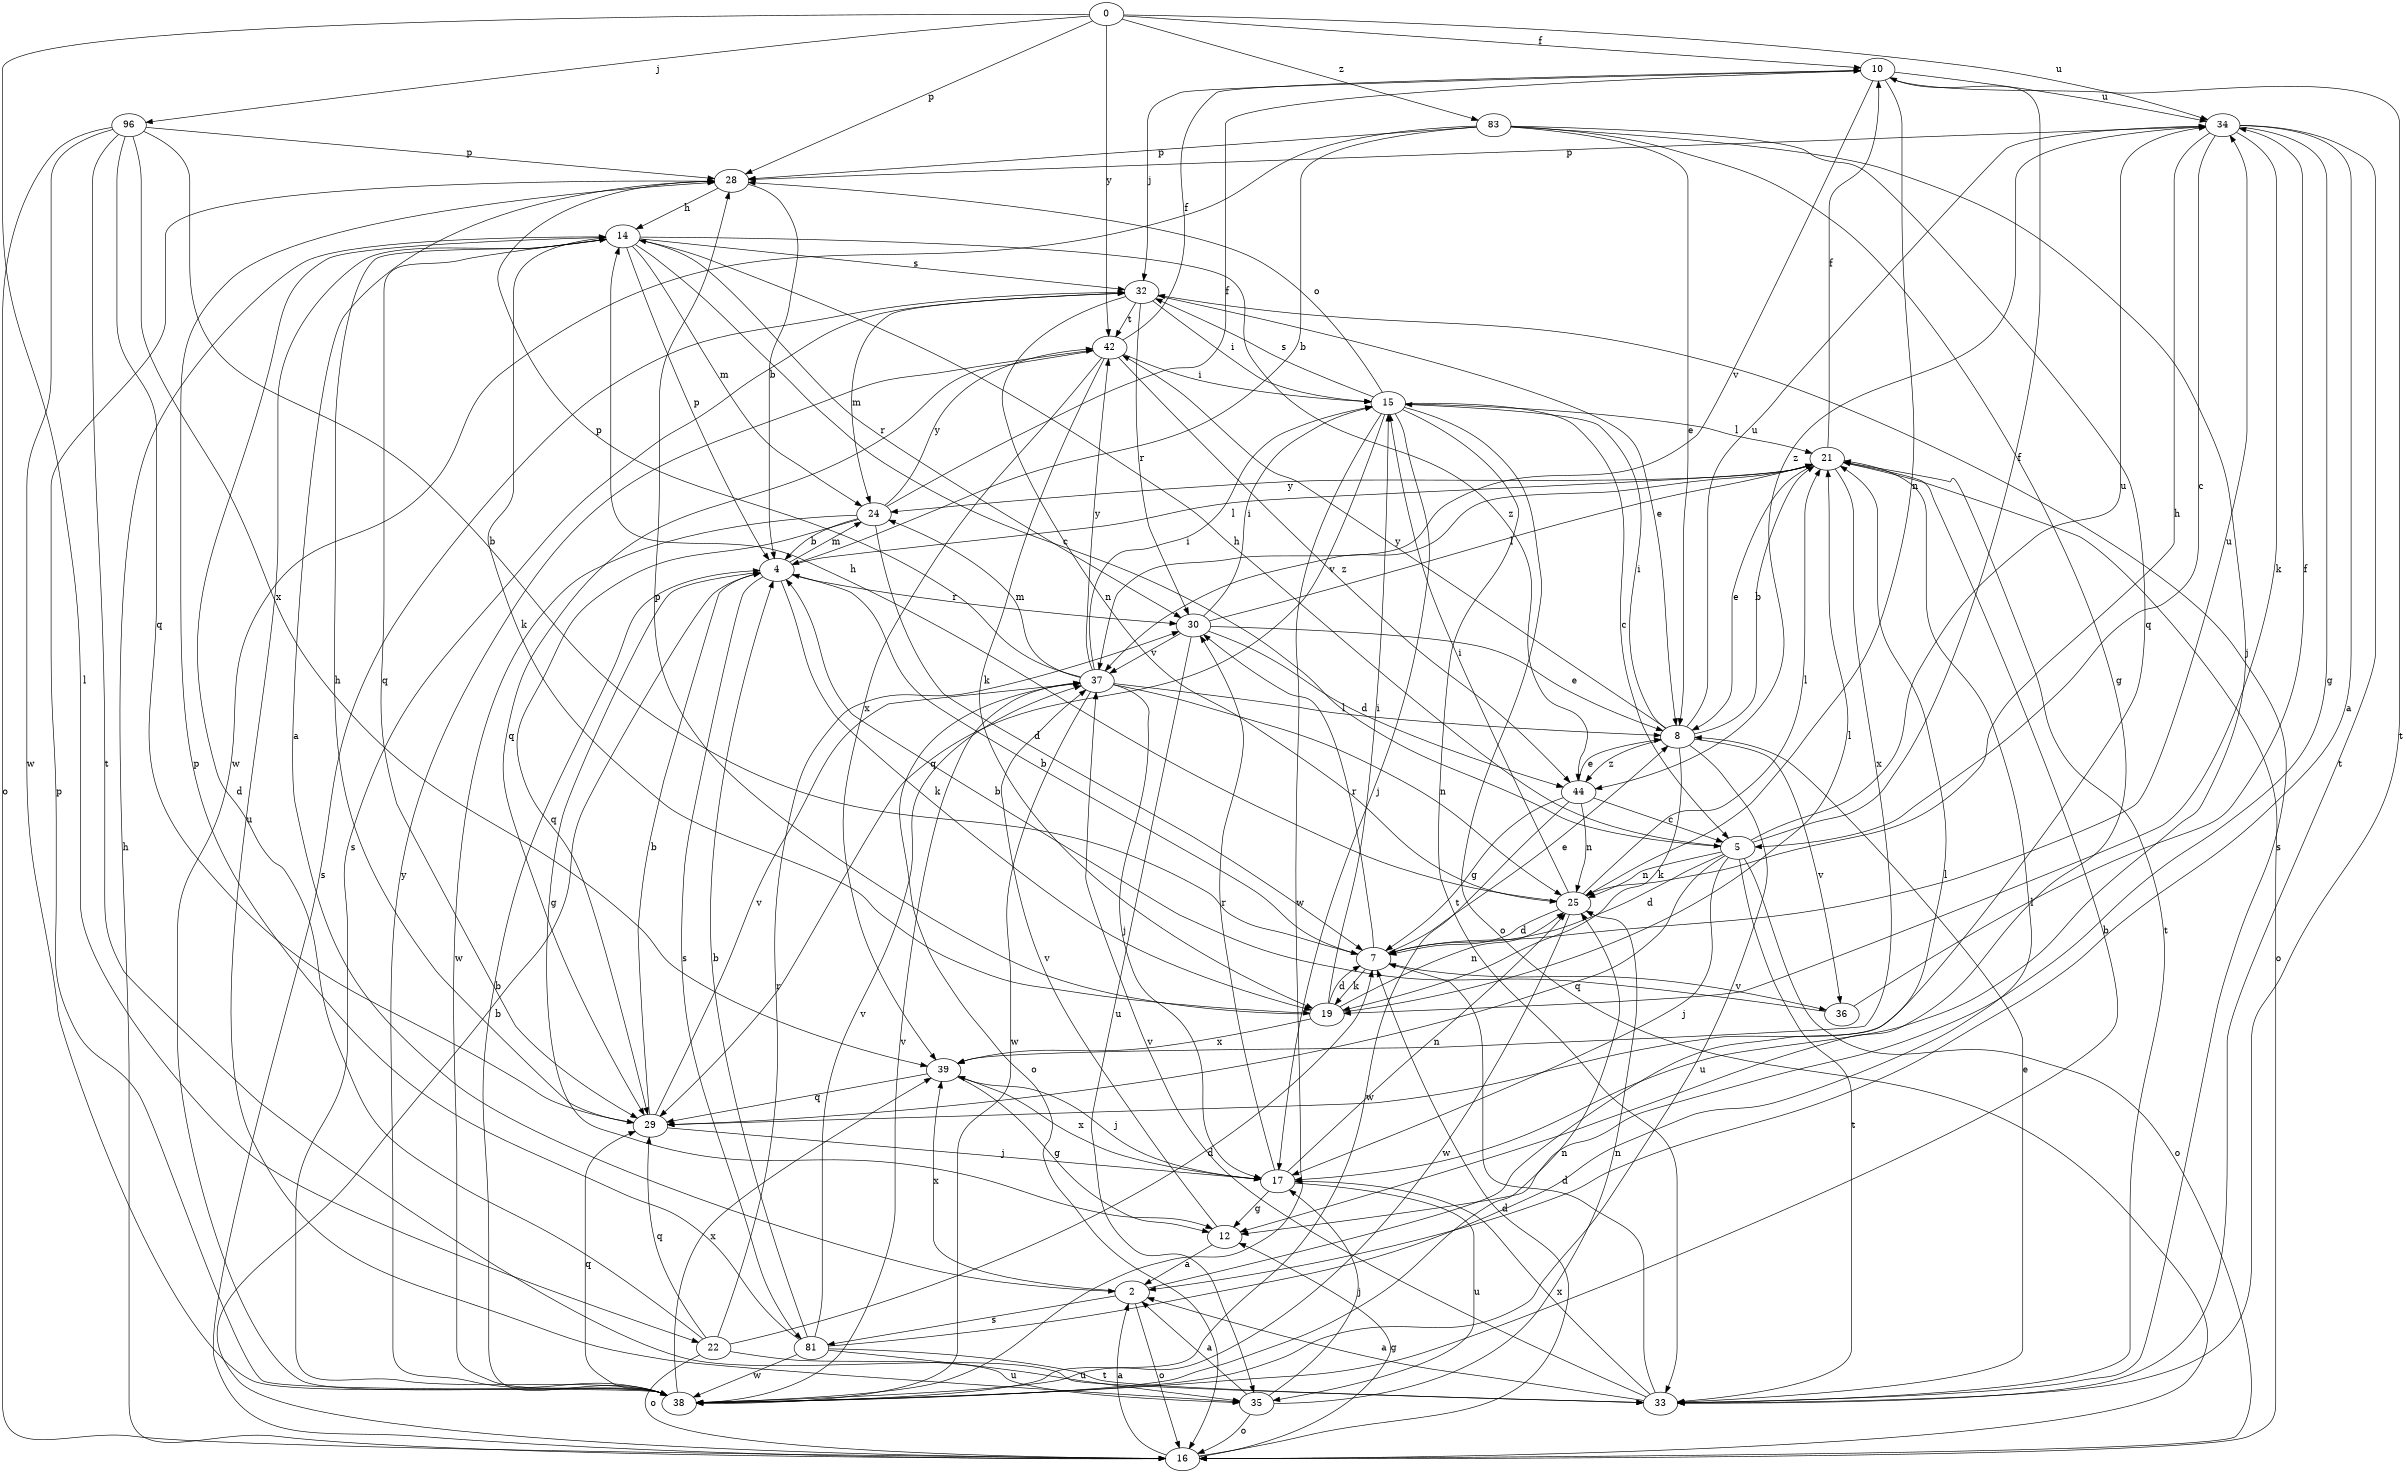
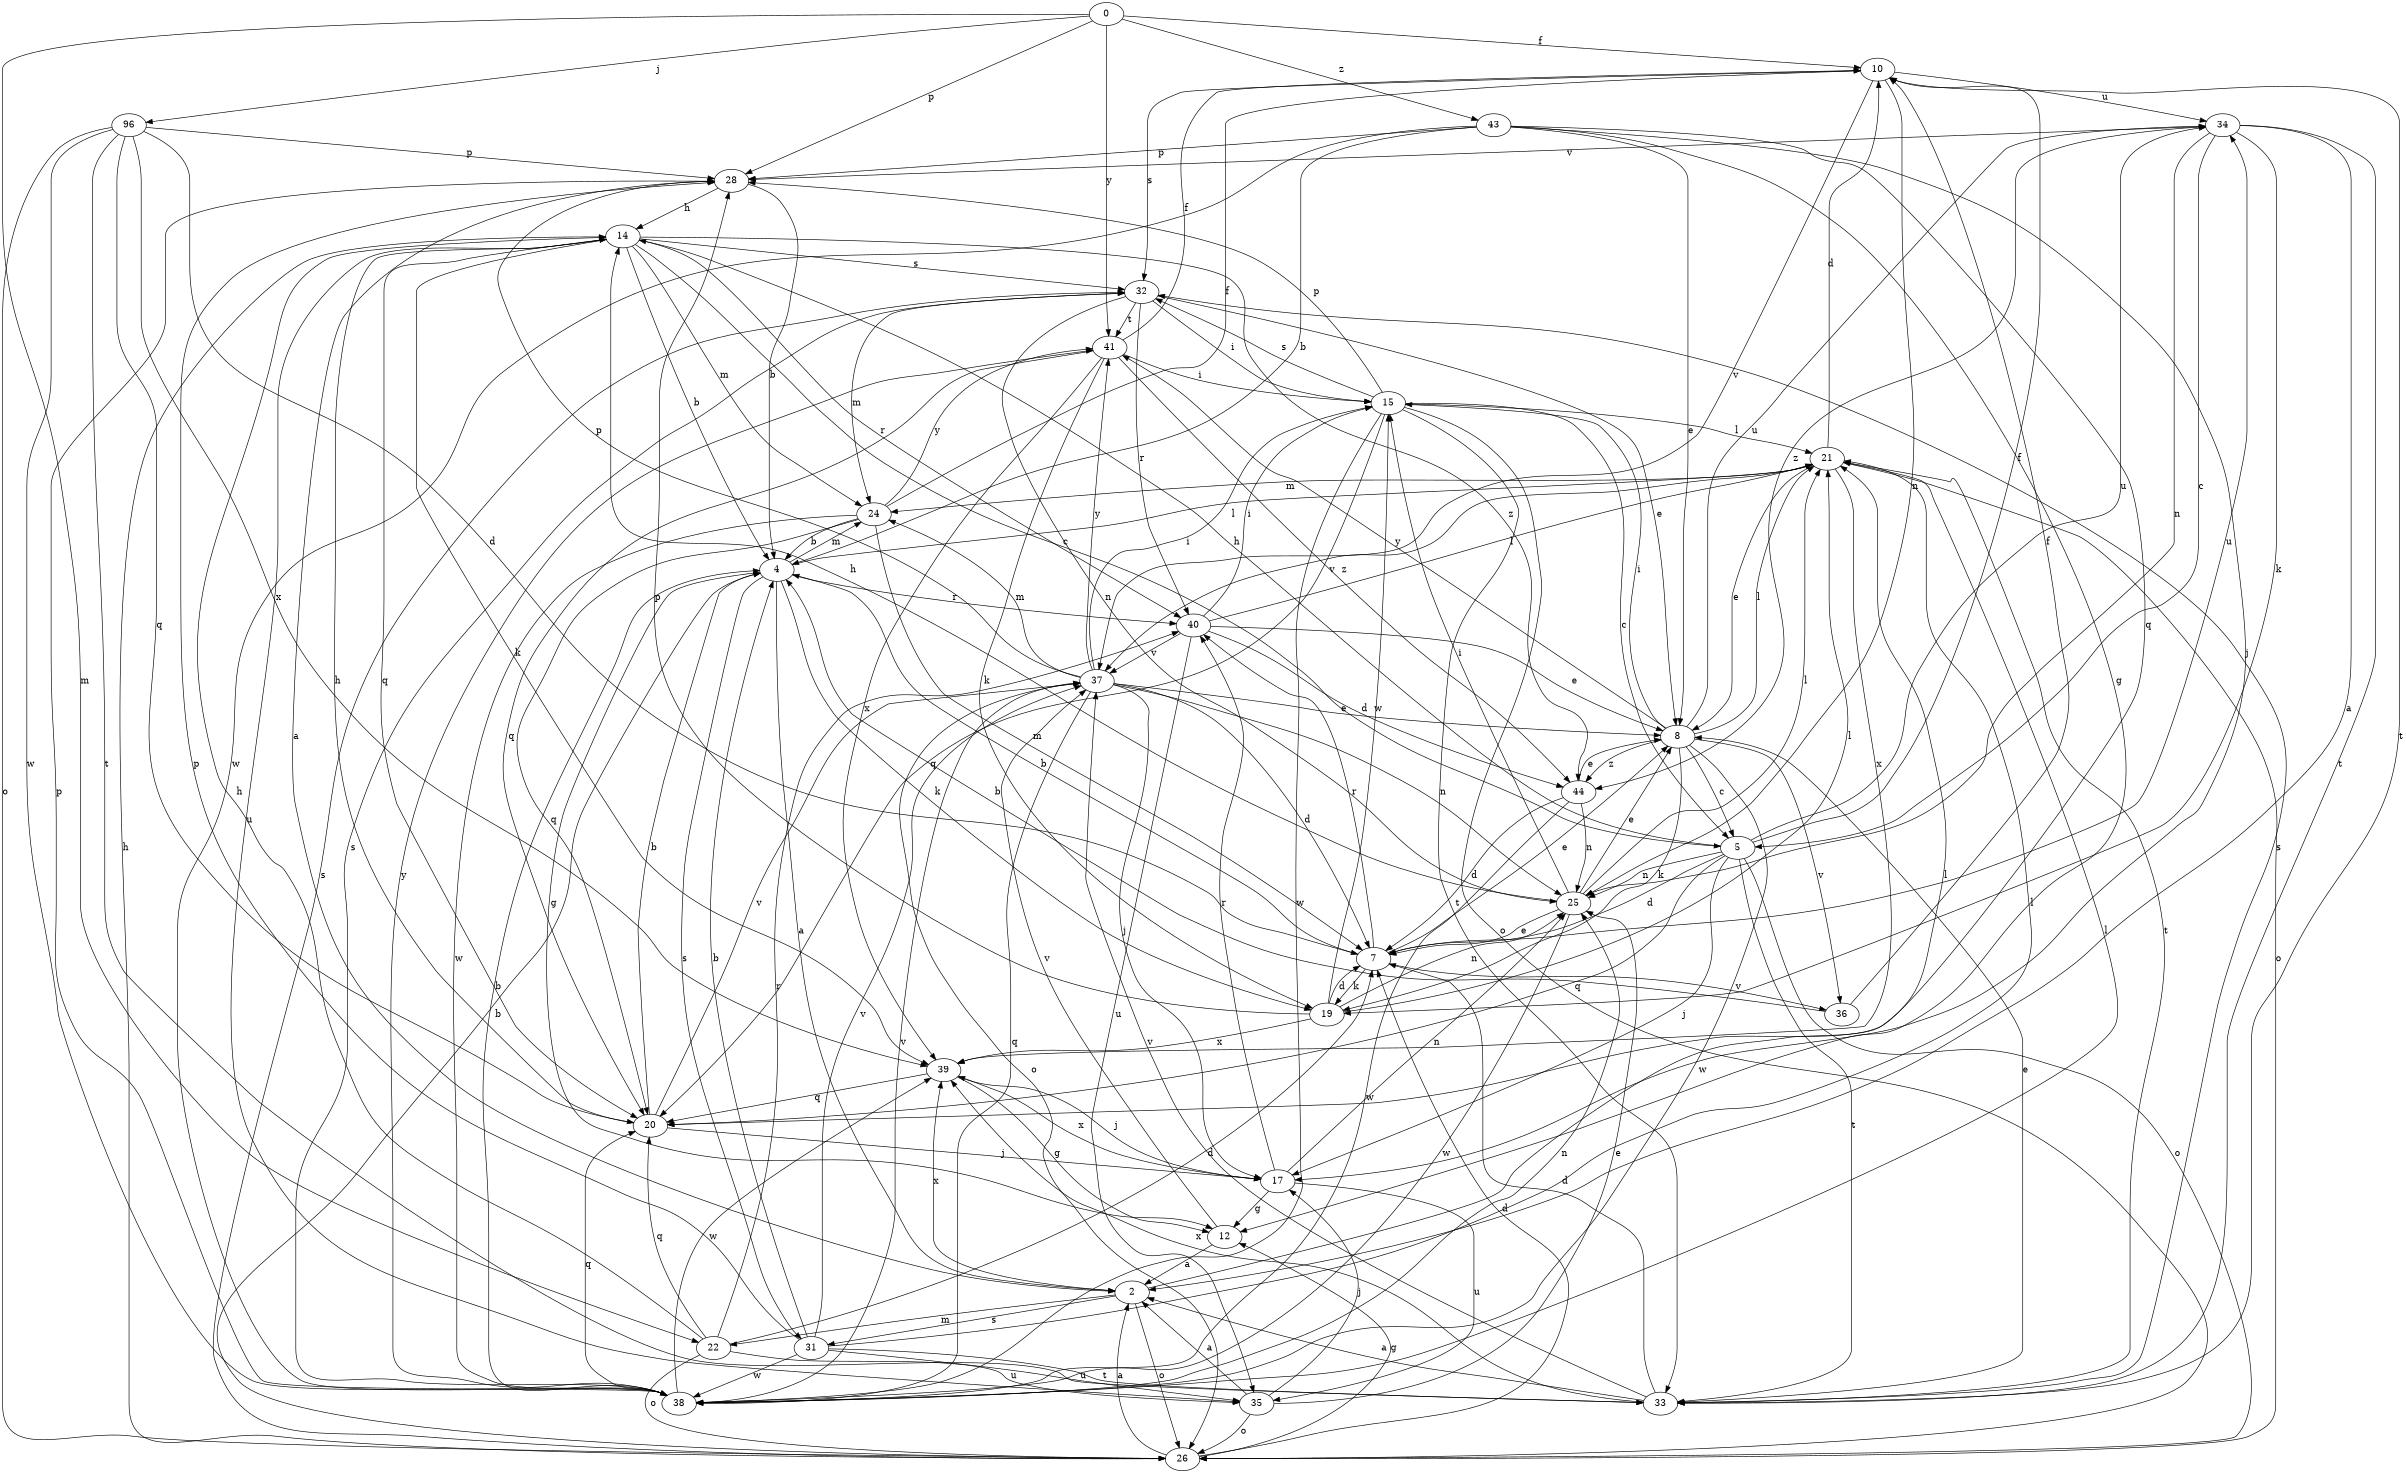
edge "0" -> "34": removed, label "u"
node "83": label "83" -> "43"
edge "34" -> "28": label "p" -> "v"
edge "10" -> "32": label "j" -> "s"
edge "21" -> "10": label "f" -> "d"
edge "15" -> "28": label "o" -> "p"
node "42": label "42" -> "41"
edge "14" -> "4": label "p" -> "b"
edge "21" -> "24": label "y" -> "m"
edge "34" -> "25": label "h" -> "n"
edge "96" -> "7": label "b" -> "d"
edge "8" -> "21": label "b" -> "l"
node "30": label "30" -> "40"
edge "36" -> "34": now "36" -> "10"
edge "0" -> "22": label "l" -> "m"
edge "37" -> "8": label "l" -> "e"
edge "19" -> "15": label "i" -> "w"
edge "24" -> "7": label "d" -> "m"
edge "37" -> "7": added, label "d"
edge "14" -> "19": now "14" -> "39"
edge "15" -> "17": removed, label "j"
edge "22" -> "14": label "d" -> "h"
edge "44" -> "5": now "8" -> "5"
edge "25" -> "8": added, label "e"
edge "44" -> "7": label "g" -> "d"
edge "34" -> "12": removed, label "g"
edge "25" -> "7": label "d" -> "e"
edge "38" -> "21": label "b" -> "l"
edge "4" -> "2": added, label "a"
edge "37" -> "38": label "w" -> "q"
edge "8" -> "38": label "u" -> "w"
node "29": label "29" -> "20"
edge "35" -> "25": label "n" -> "e"
edge "38" -> "39": label "x" -> "w"
edge "33" -> "17": now "33" -> "39"
edge "2" -> "22": added, label "m"
node "81": label "81" -> "31"
node "16": label "16" -> "26"
